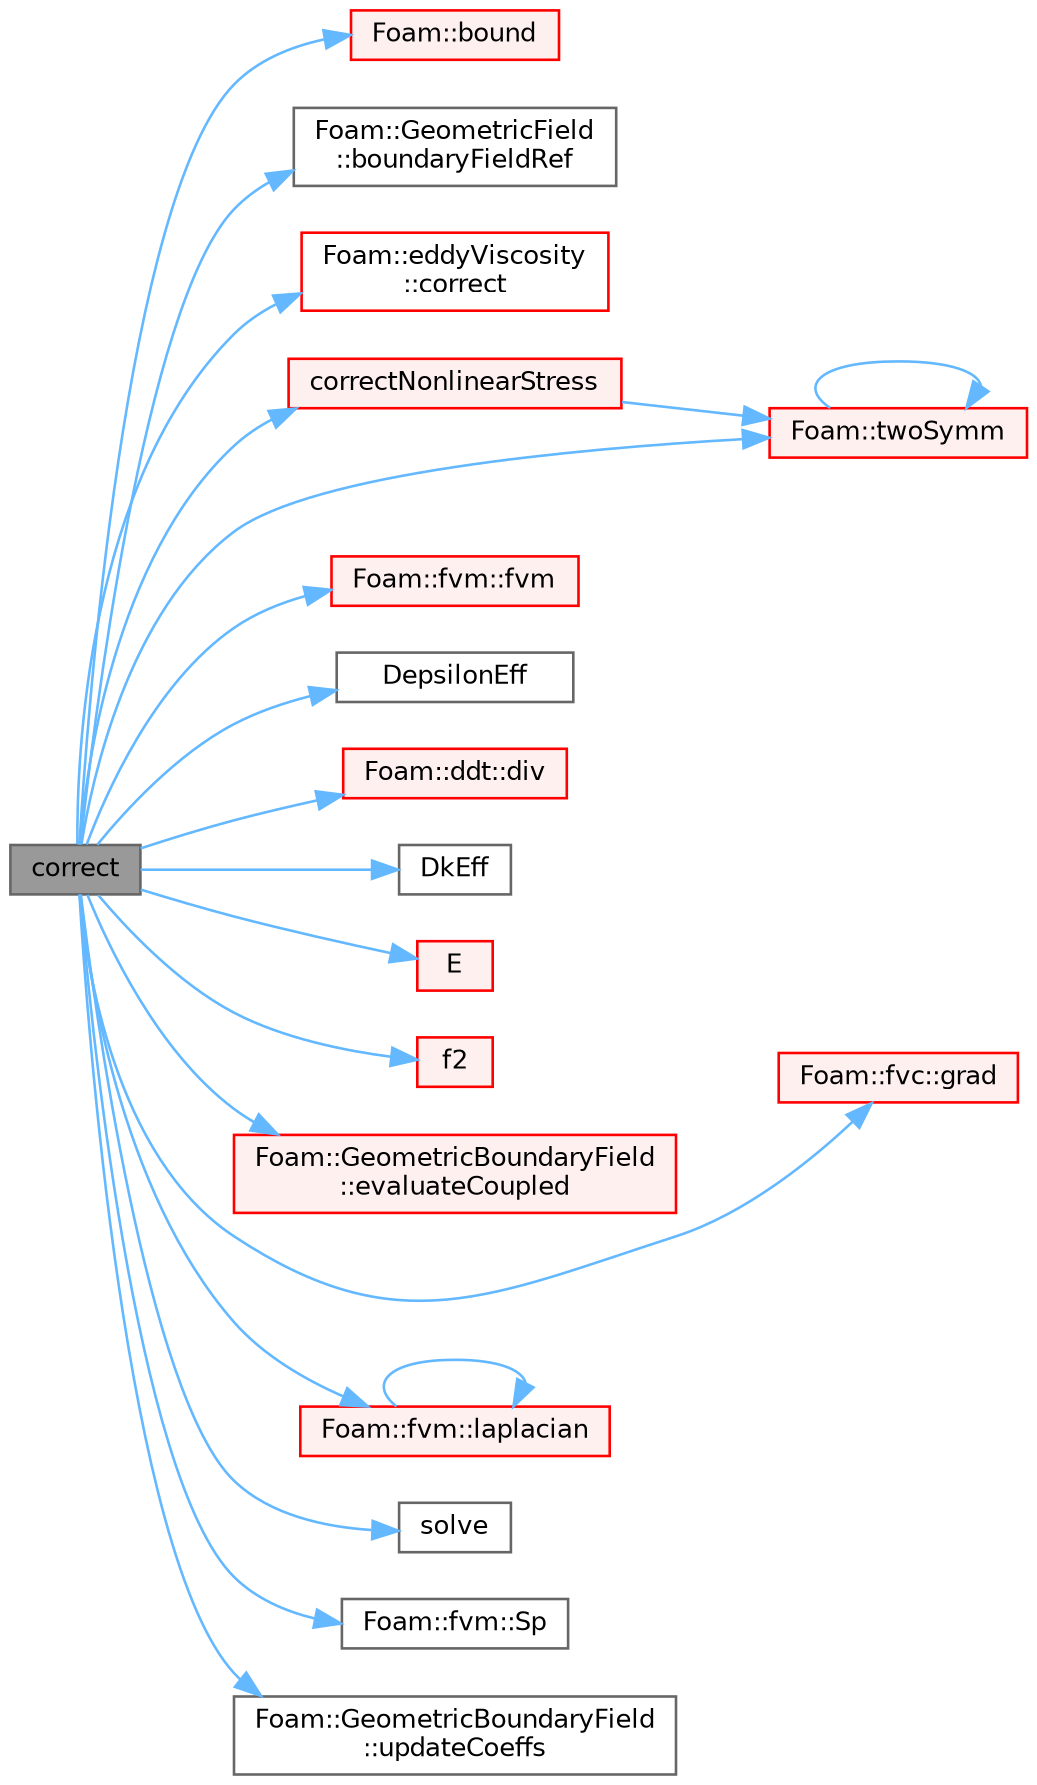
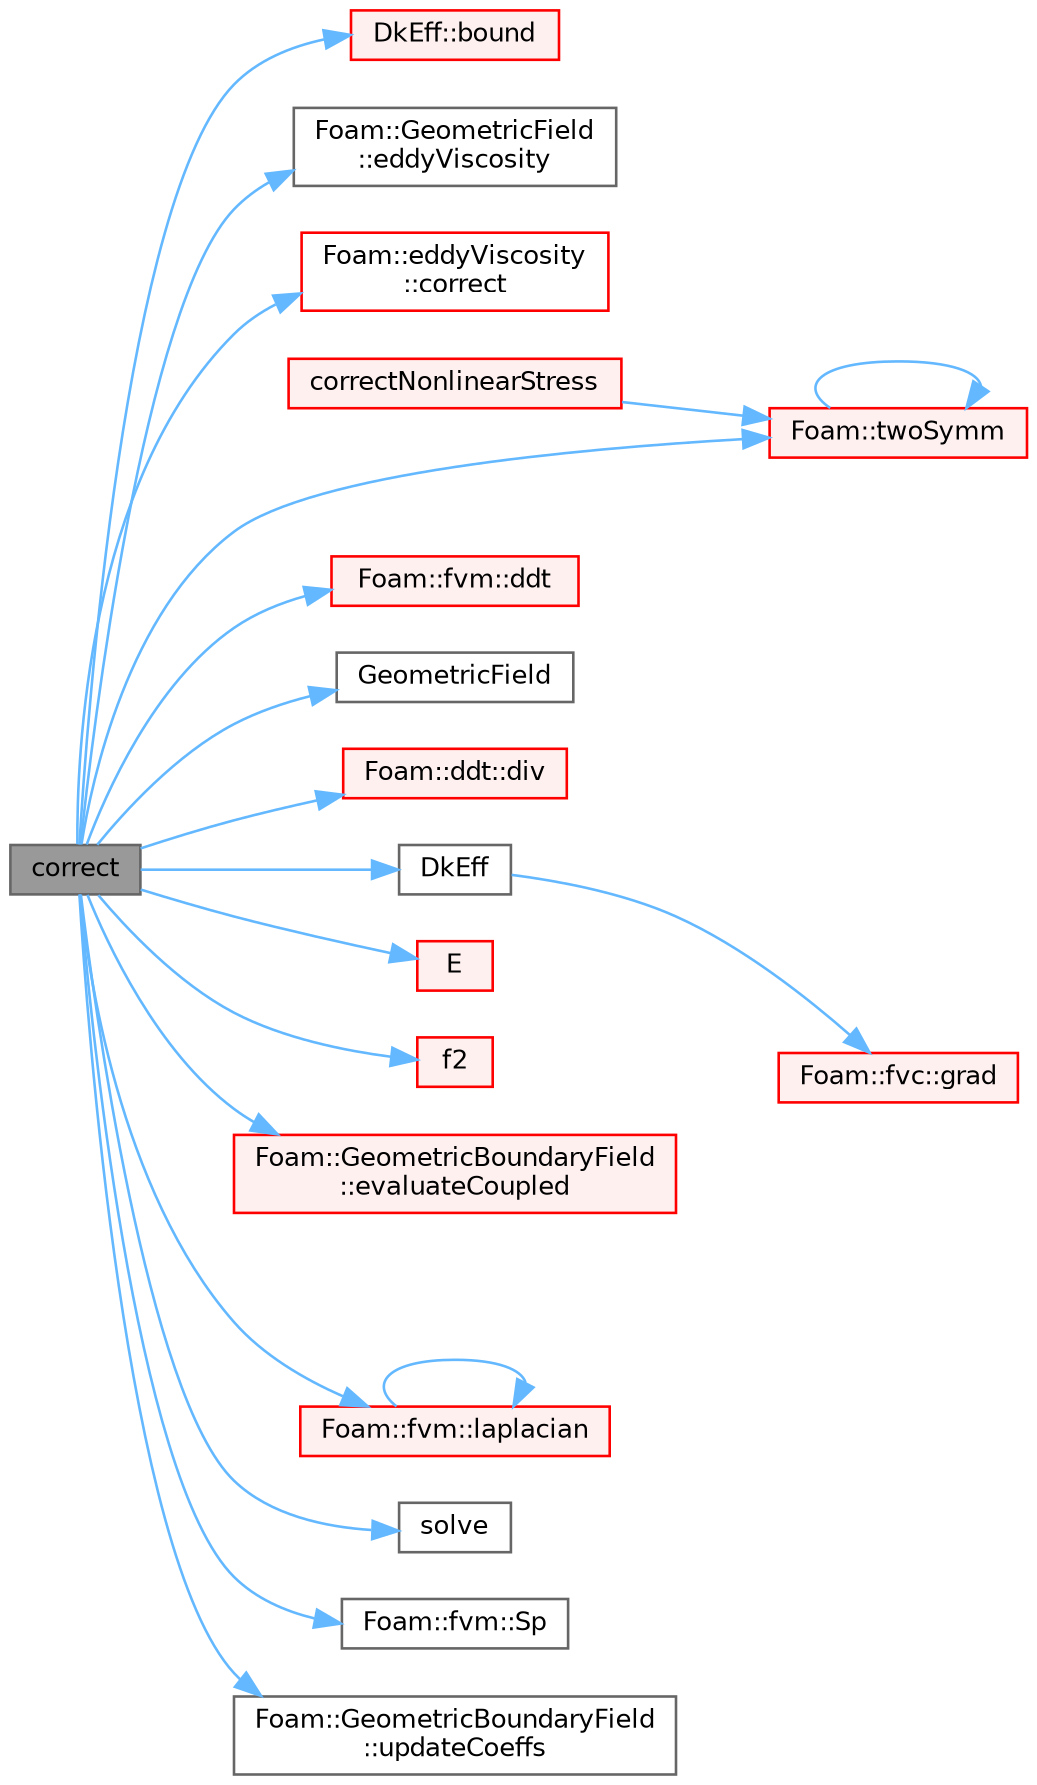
node "Foam::bound": label "Foam::bound" -> "DkEff::bound"
node "Foam::GeometricField ::boundaryFieldRef": label "Foam::GeometricField ::boundaryFieldRef" -> "Foam::GeometricField ::eddyViscosity"
node "Foam::fvm::fvm": label "Foam::fvm::fvm" -> "Foam::fvm::ddt"
edge "correct" -> "correctNonlinearStress": removed
node "DepsilonEff": label "DepsilonEff" -> "GeometricField"
edge "correct" -> "Foam::fvc::grad": now "DkEff" -> "Foam::fvc::grad"
